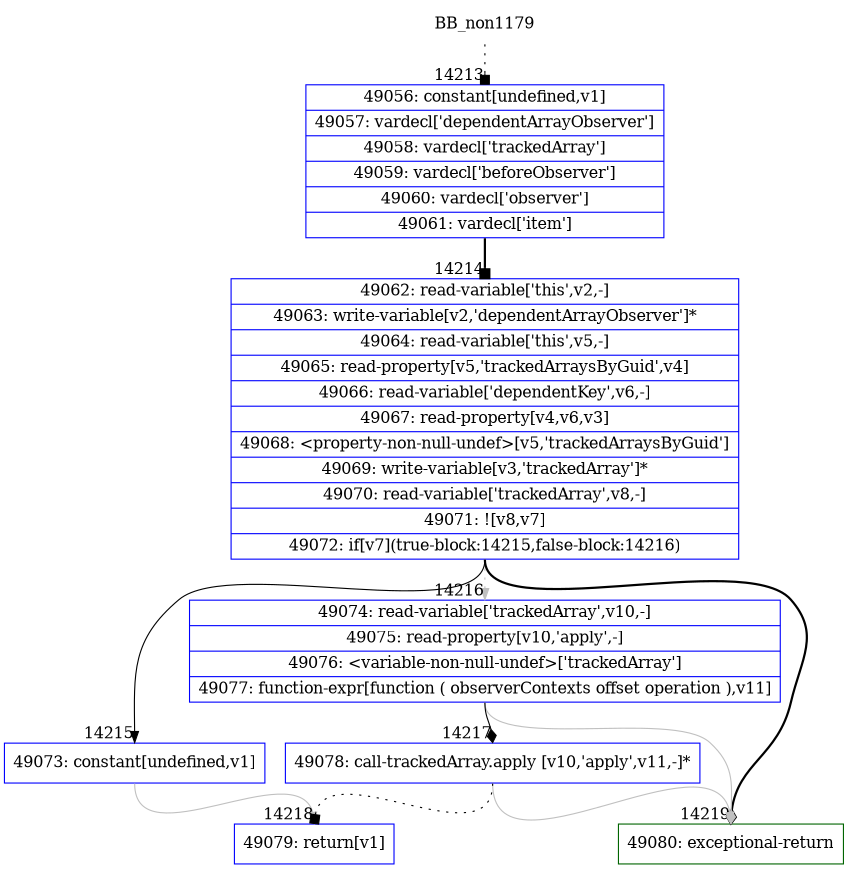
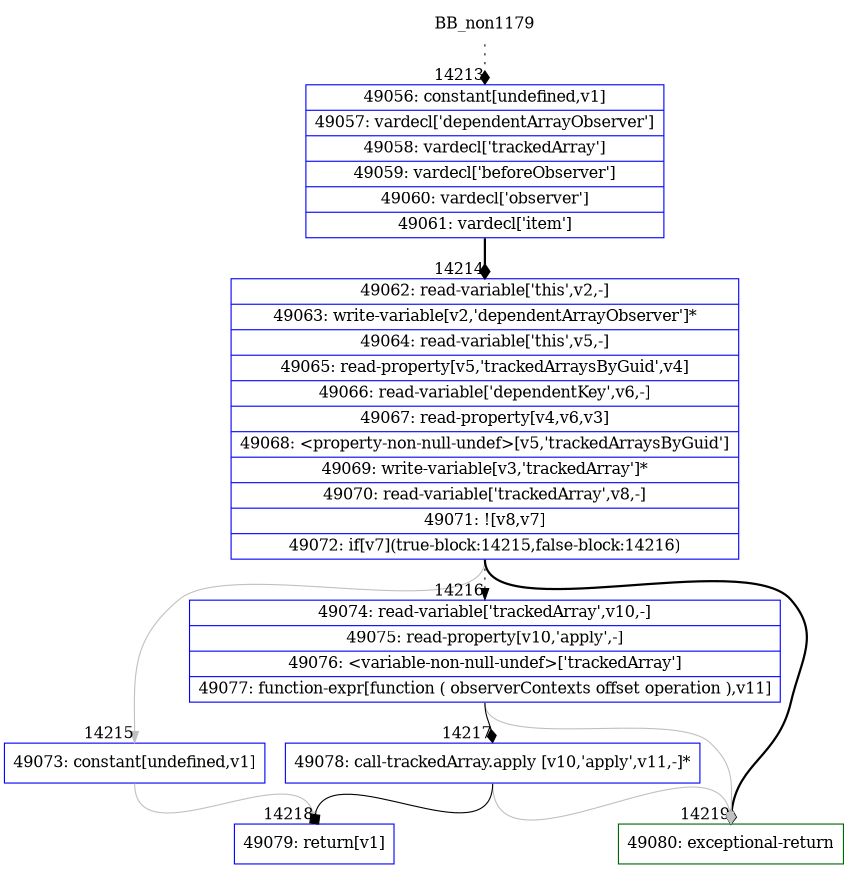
edge "BB_non1179" -> "49056: constant[undefined,v1]": arrowhead box -> diamond
edge "49056: constant[undefined,v1]" -> "49062: read-variable['this',v2,-]": arrowhead box -> diamond
edge "49062: read-variable['this',v2,-]" -> "49074: read-variable['trackedArray',v10,-]": color gray -> black
edge "49062: read-variable['this',v2,-]" -> "49073: constant[undefined,v1]": color black -> gray
edge "49078: call-trackedArray.apply [v10,'apply',v11,-]*" -> "49079: return[v1]": style dotted -> solid
